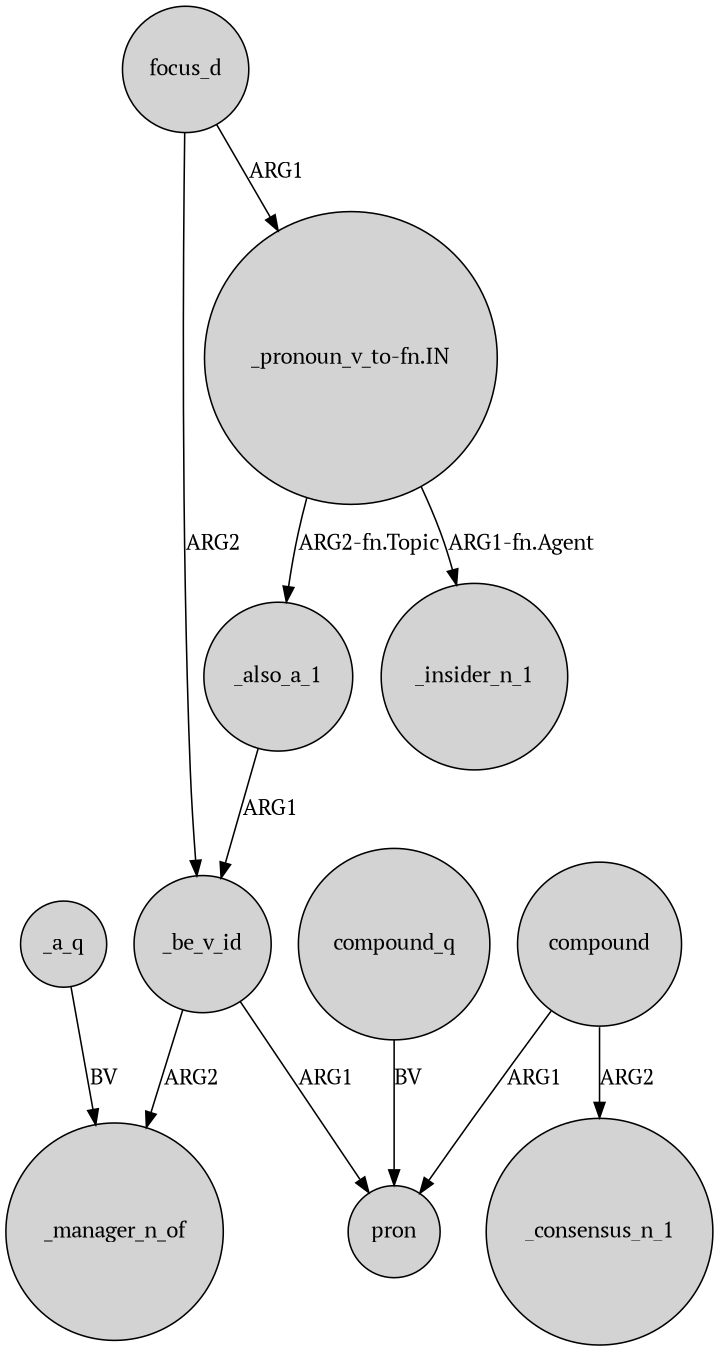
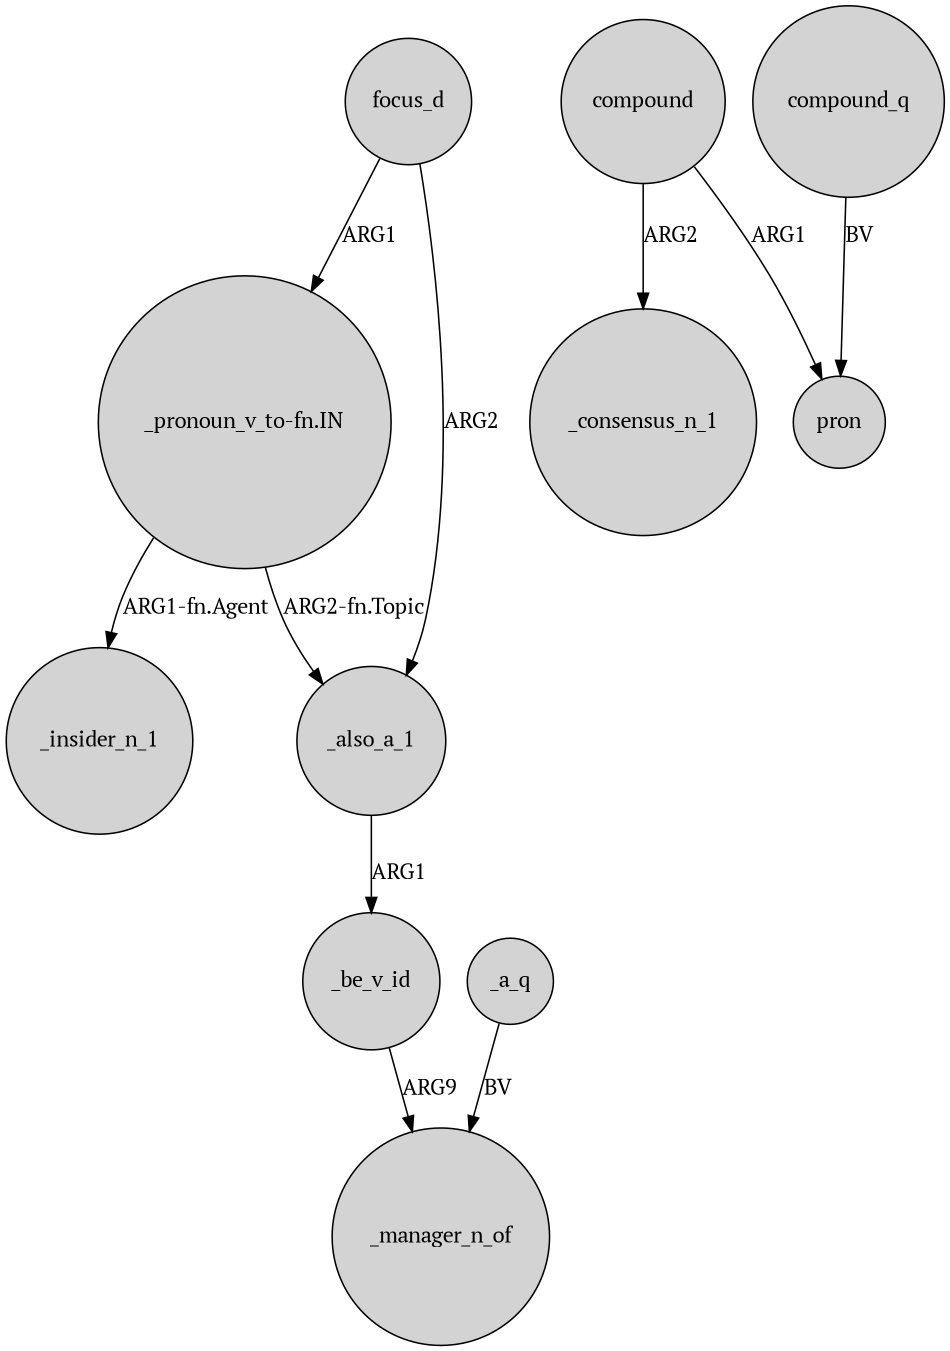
edge "focus_d" -> "_be_v_id": now "focus_d" -> "_also_a_1"
edge "_be_v_id" -> "_manager_n_of": label "ARG2" -> "ARG9"
edge "_be_v_id" -> "pron": removed, label "ARG1"
